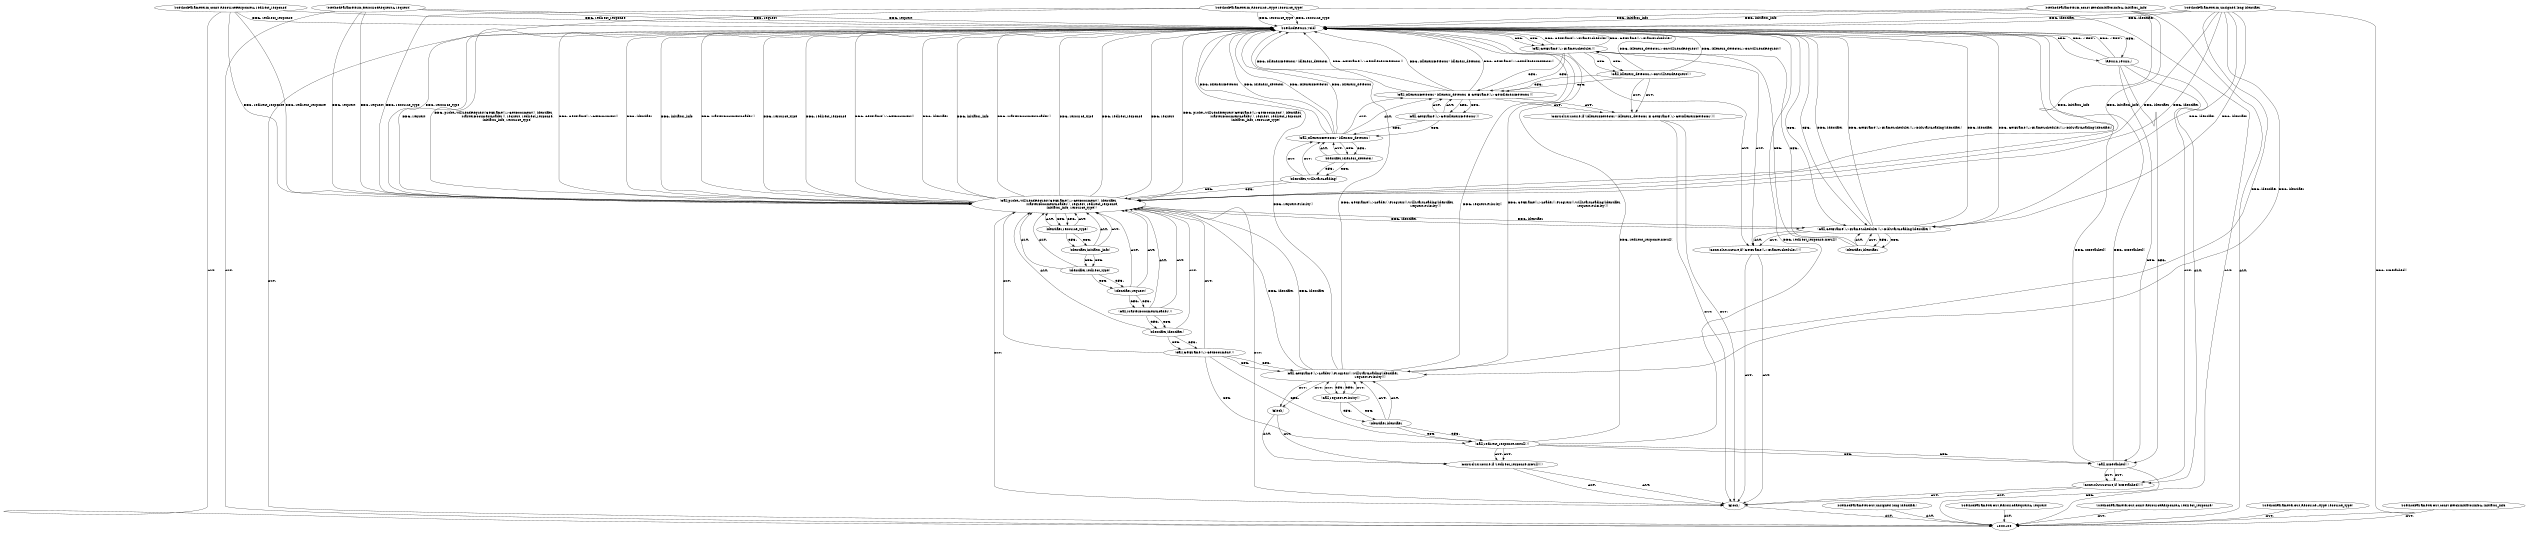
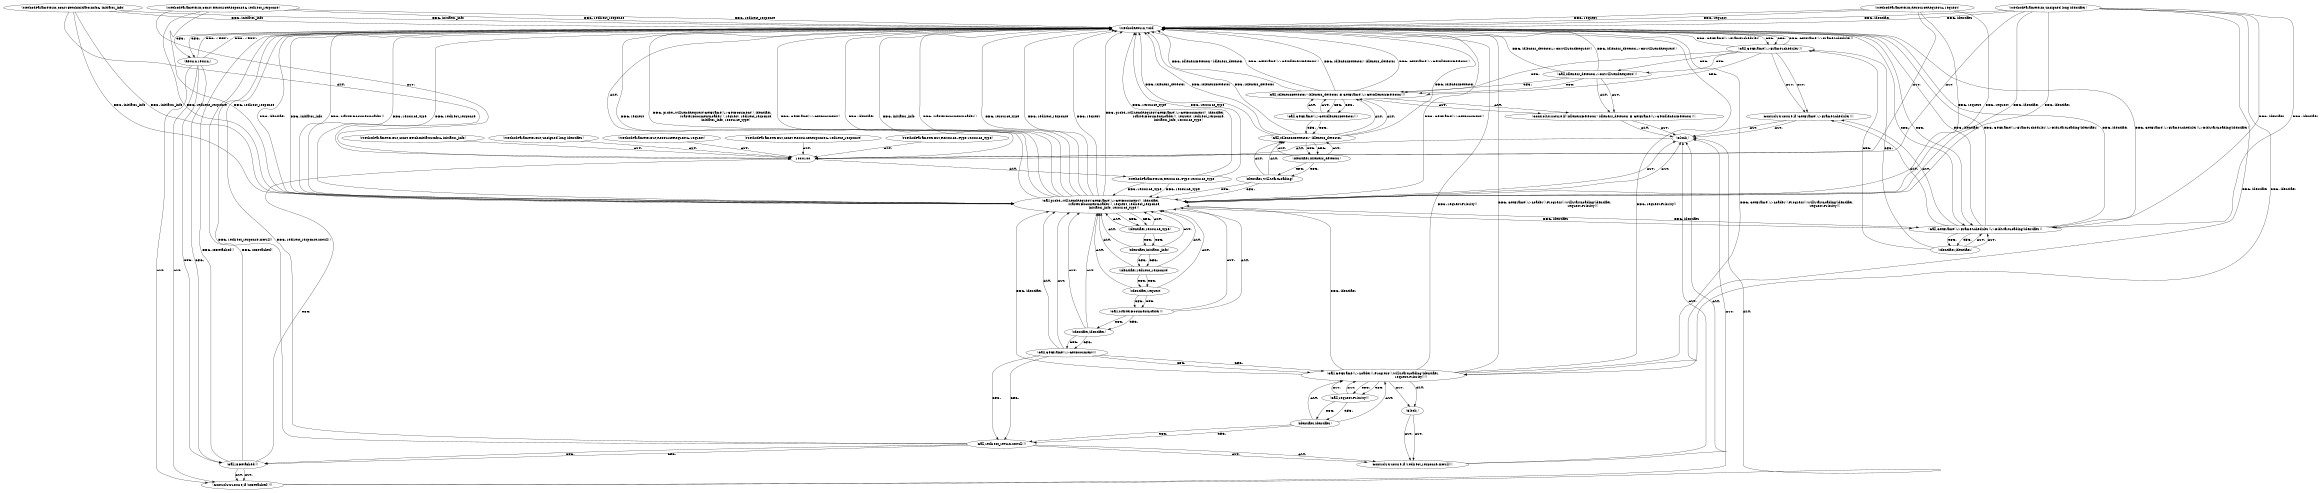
edge "(MethodParameterIn,Resource::Type resource_type)" -> "1000100": reversed
node "(Identifier,redirect_type)": label "(Identifier,redirect_type)" -> "(Identifier,redirect_response)"
edge "(MethodParameterIn,unsigned long identifier)" -> "1000100": label "DDG: IsDetached()" -> "AST: "
node "(Call,redirect_response.IsNull())": label "(Call,redirect_response.IsNull())" -> "(Call,redirect_return.IsNull())"
